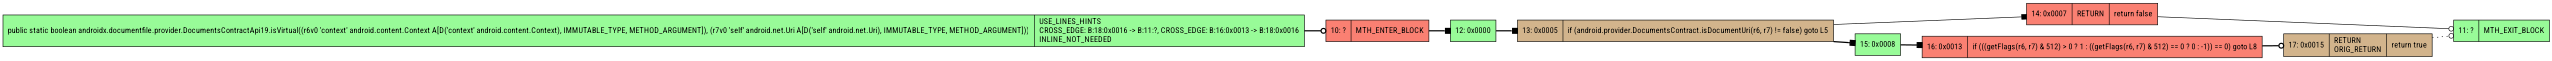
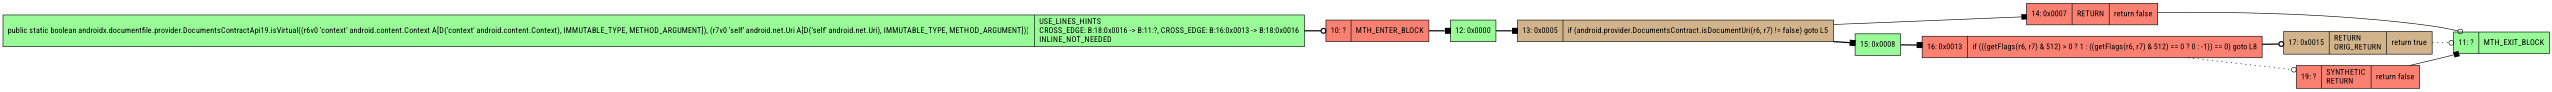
node "19: ?": added
